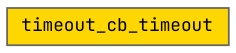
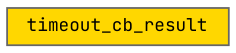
node "timeout_cb_timeout": label "timeout_cb_timeout" -> "timeout_cb_result"
